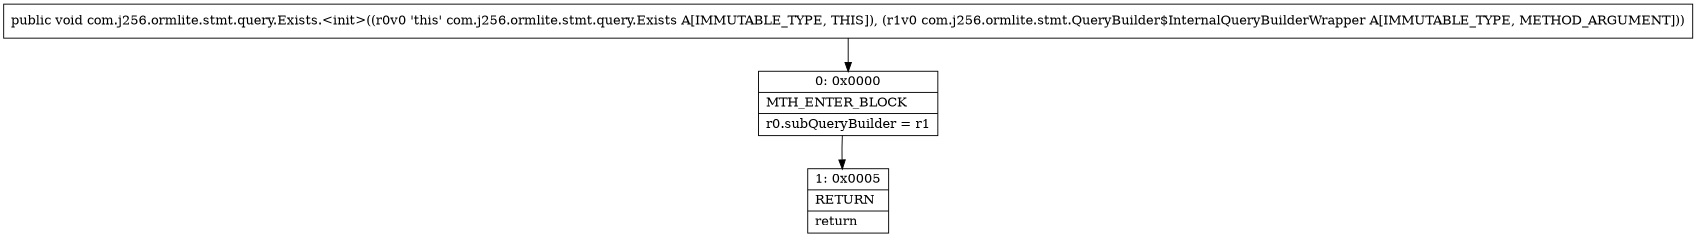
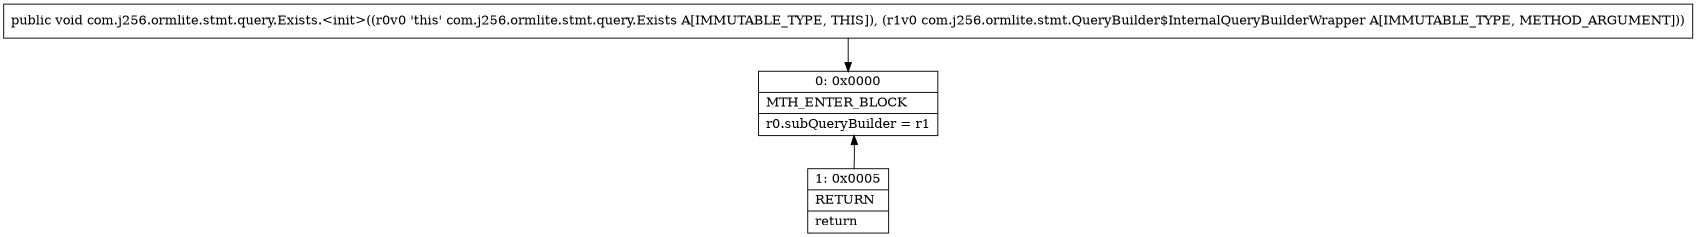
edge "0: 0x0000" -> "1: 0x0005": reversed
